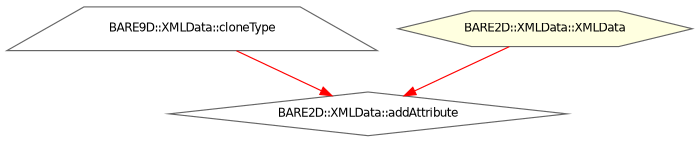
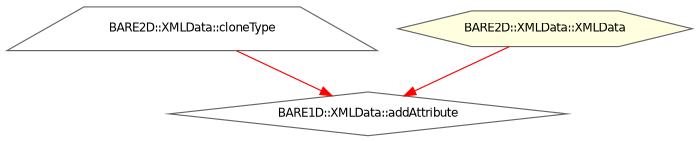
node "BARE9D::XMLData::cloneType": label "BARE9D::XMLData::cloneType" -> "BARE2D::XMLData::cloneType"
node "BARE2D::XMLData::addAttribute": label "BARE2D::XMLData::addAttribute" -> "BARE1D::XMLData::addAttribute"
